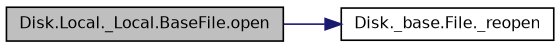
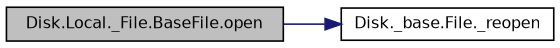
node "Disk.Local._Local.BaseFile.open": label "Disk.Local._Local.BaseFile.open" -> "Disk.Local._File.BaseFile.open"
